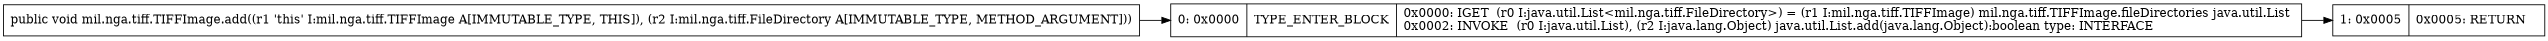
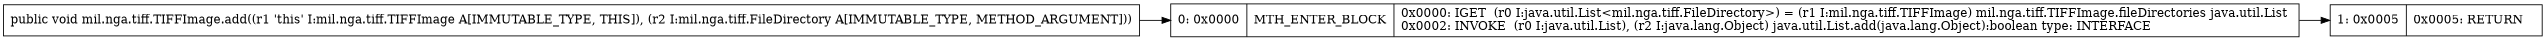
node "0: 0x0000": text "TYPE_ENTER_BLOCK" -> "MTH_ENTER_BLOCK"
